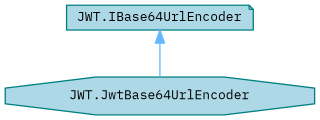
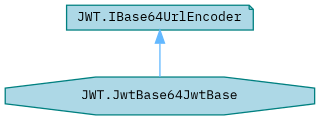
node "JWT.JwtBase64UrlEncoder": label "JWT.JwtBase64UrlEncoder" -> "JWT.JwtBase64JwtBase"
